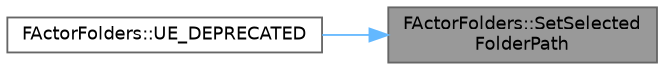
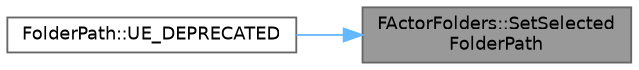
node "FActorFolders::UE_DEPRECATED": label "FActorFolders::UE_DEPRECATED" -> "FolderPath::UE_DEPRECATED"
